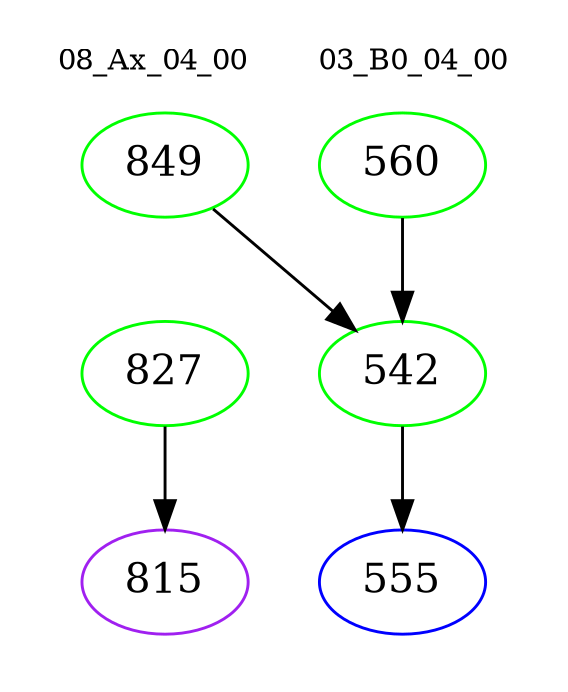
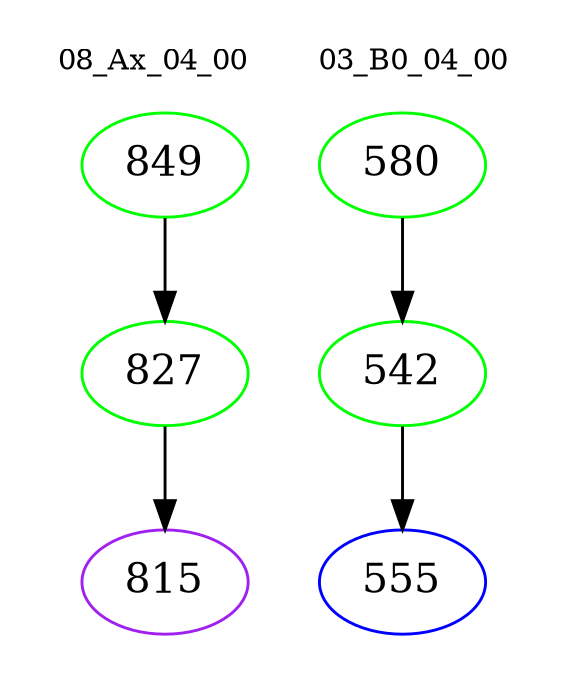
node "560": label "560" -> "580"
edge "849" -> "542": now "849" -> "827"
